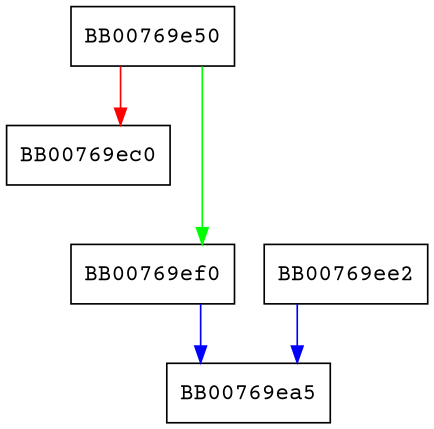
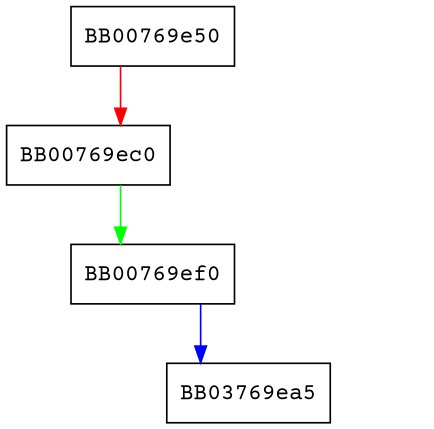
edge "BB00769e50" -> "BB00769ef0": now "BB00769ec0" -> "BB00769ef0"
node "BB00769ee2": removed
node "BB00769ea5": label "BB00769ea5" -> "BB03769ea5"
